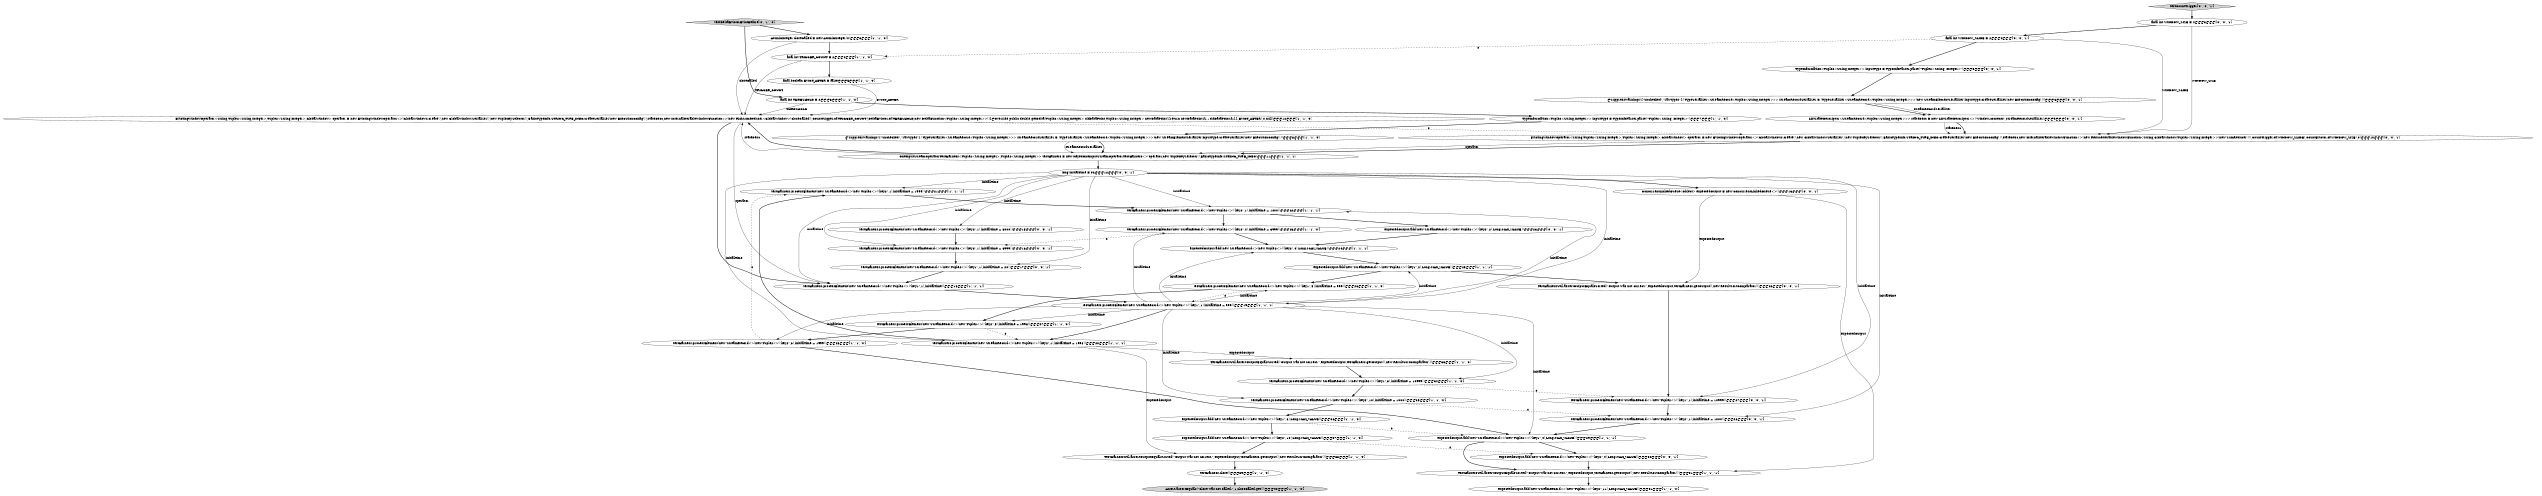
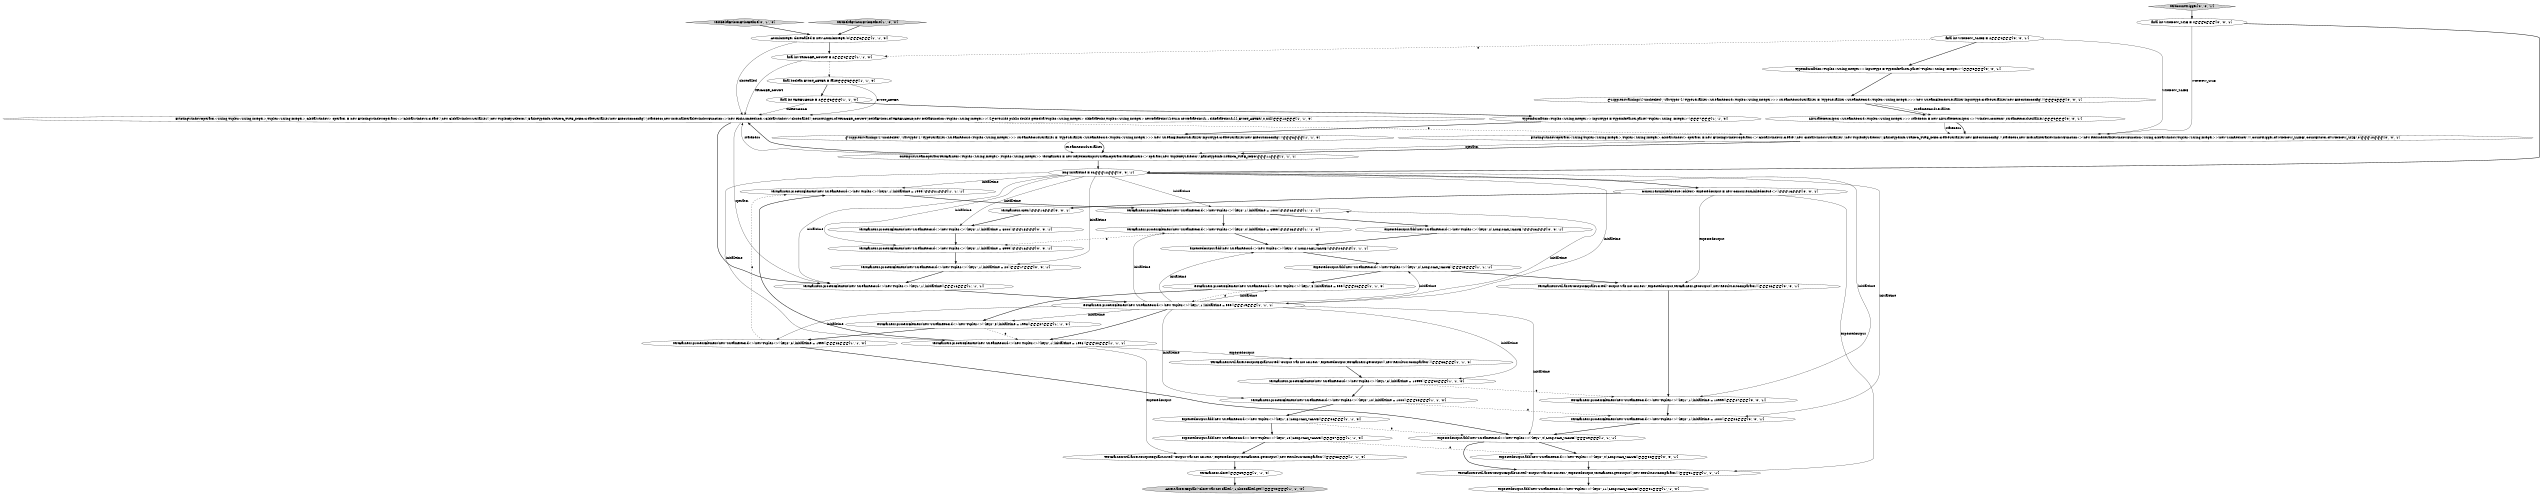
node "testDeltaEvictorEvictBefore['1', '0', '0']": added
edge "final int WINDOW_SIZE = 4@@@3@@@['0', '0', '1']" -> "final int WINDOW_SLIDE = 2@@@4@@@['0', '0', '1']": now "final int WINDOW_SIZE = 4@@@3@@@['0', '0', '1']" -> "long initialTime = 0L@@@12@@@['0', '0', '1']"
edge "final int TRIGGER_COUNT = 2@@@4@@@['1', '1', '0']" -> "final boolean EVICT_AFTER = false@@@5@@@['1', '1', '0']": style bold -> dashed
edge "testDeltaEvictorEvictBefore['0', '1', '0']" -> "final int THRESHOLD = 2@@@6@@@['1', '1', '0']": now "final boolean EVICT_AFTER = false@@@5@@@['1', '1', '0']" -> "final int THRESHOLD = 2@@@6@@@['1', '1', '0']"
node "testHarness.open()@@@14@@@['0', '0', '1']": added
